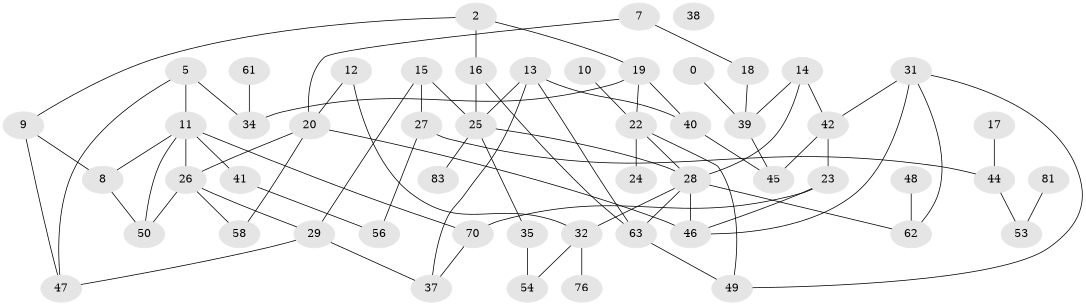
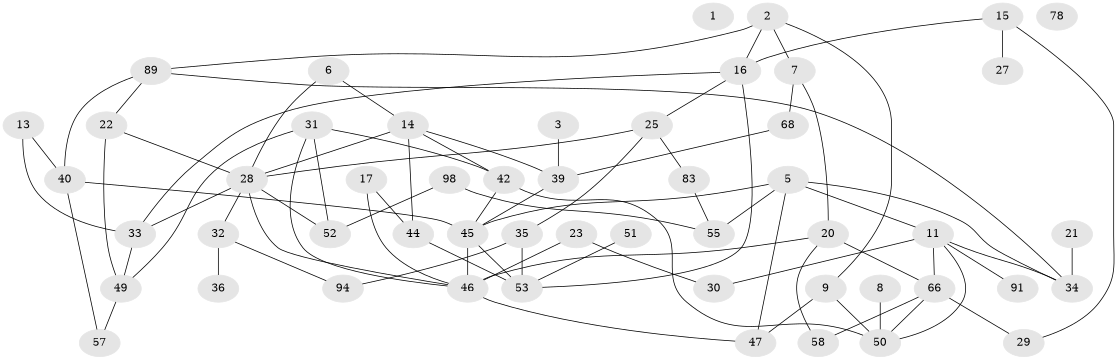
node "38": label "38" -> "78"
node "1": added
edge "2" -- "7": added
node "61": label "61" -> "21"
node "6": added
node "12": removed
node "10": removed
node "19": label "19" -> "89"
node "0": label "0" -> "3"
node "18": label "18" -> "68"
edge "15" -- "25": now "15" -- "16"
edge "13" -- "25": removed
edge "9" -- "8": now "9" -- "50"
edge "11" -- "8": now "11" -- "34"
edge "42" -- "23": now "42" -- "50"
edge "27" -- "44": now "14" -- "44"
node "26": label "26" -> "66"
node "41": label "41" -> "91"
node "24": removed
node "48": label "48" -> "98"
node "81": label "81" -> "51"
edge "5" -- "45": added
node "56": removed
node "70": label "70" -> "30"
node "63": label "63" -> "33"
node "55": added
node "62": label "62" -> "52"
edge "17" -- "46": added
edge "35" -- "53": added
edge "16" -- "53": added
edge "45" -- "53": added
edge "29" -- "47": now "46" -- "47"
edge "45" -- "46": added
node "37": removed
node "54": label "54" -> "94"
node "76": label "76" -> "36"
node "57": added
